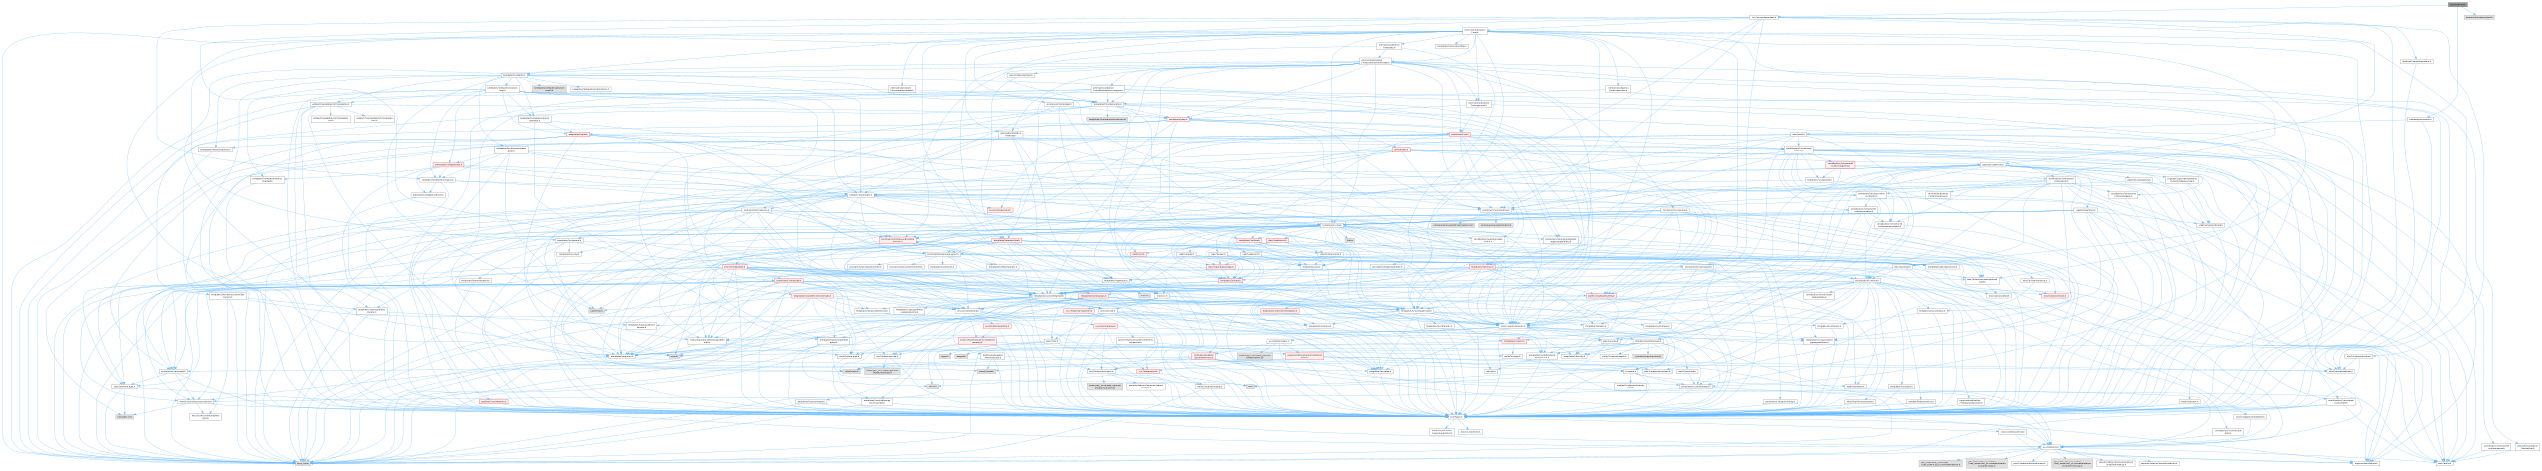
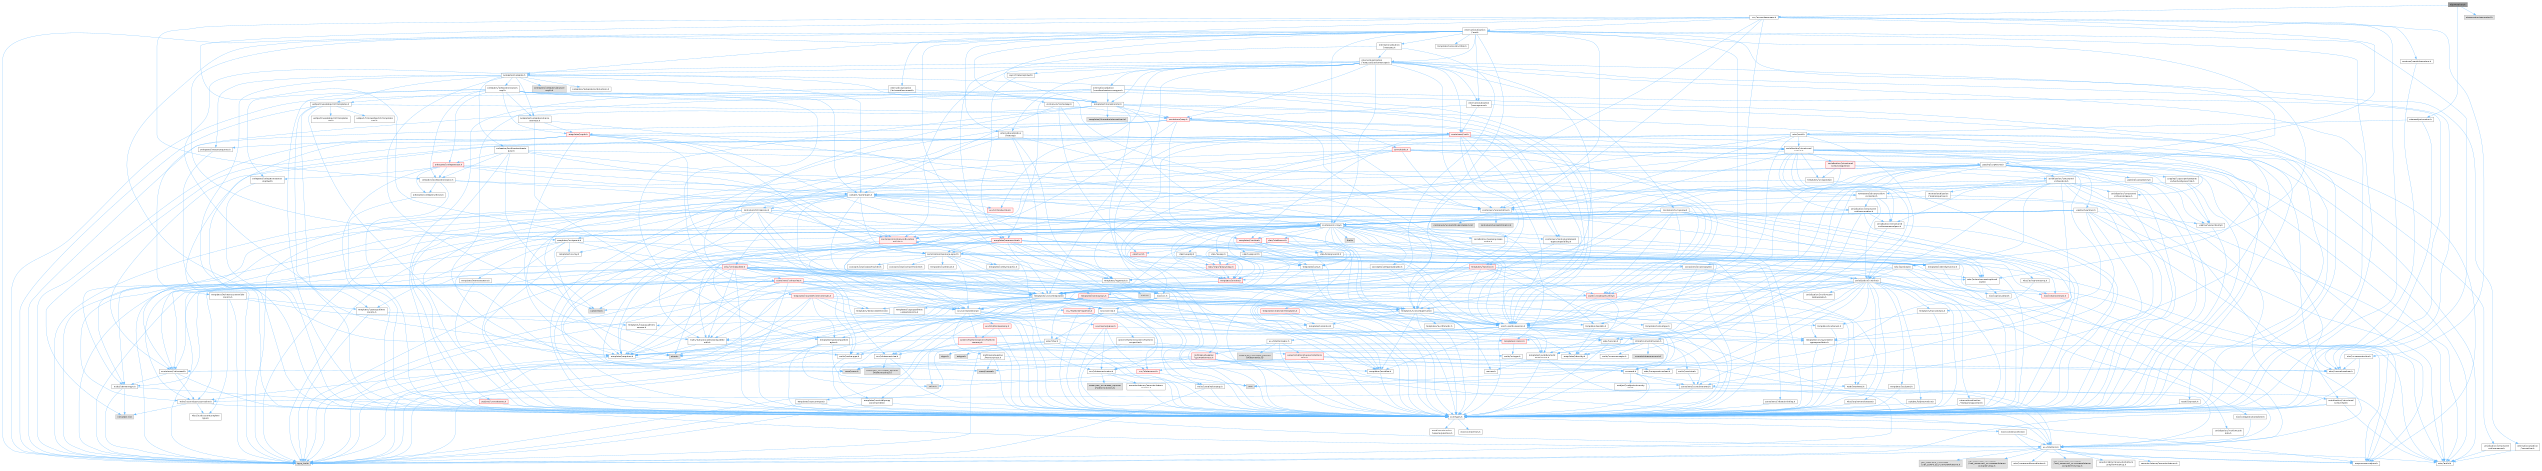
node "Internationalization /CulturePointer.h": removed
edge "Internationalization /Text.h" -> "Misc/AssertionMacros.h": removed
edge "Algo/BinarySearch.h" -> "Templates/Less.h": removed
edge "Misc/StringBuilder.h" -> "Templates/EnableIf.h": now "Misc/StringBuilder.h" -> "HAL/PlatformProperties.h"
node "Type/ElementType.h": label "Type/ElementType.h" -> "Traits/ElementType.h"
